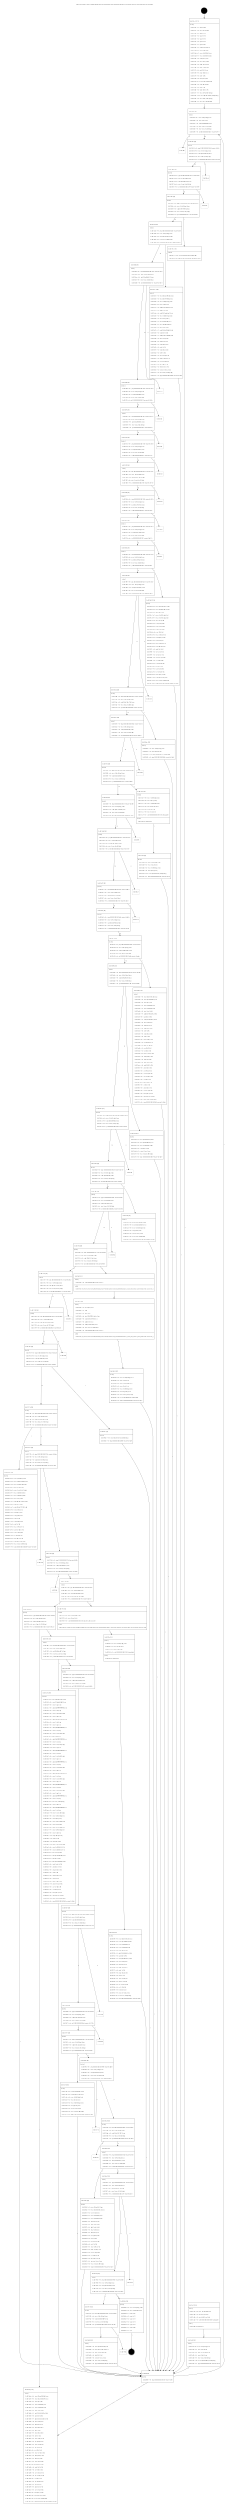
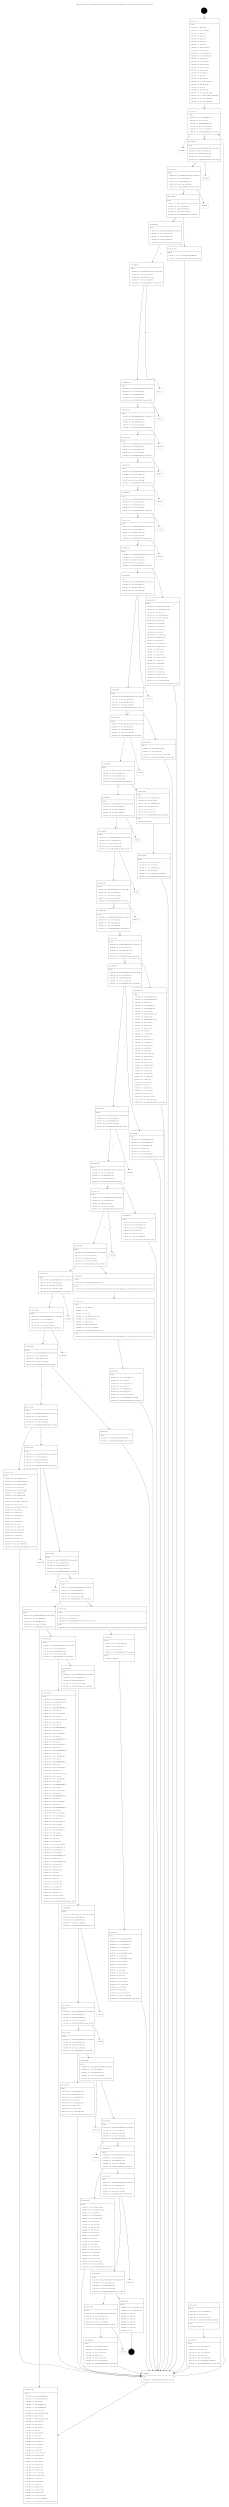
node "0x401e01 [123]": removed
